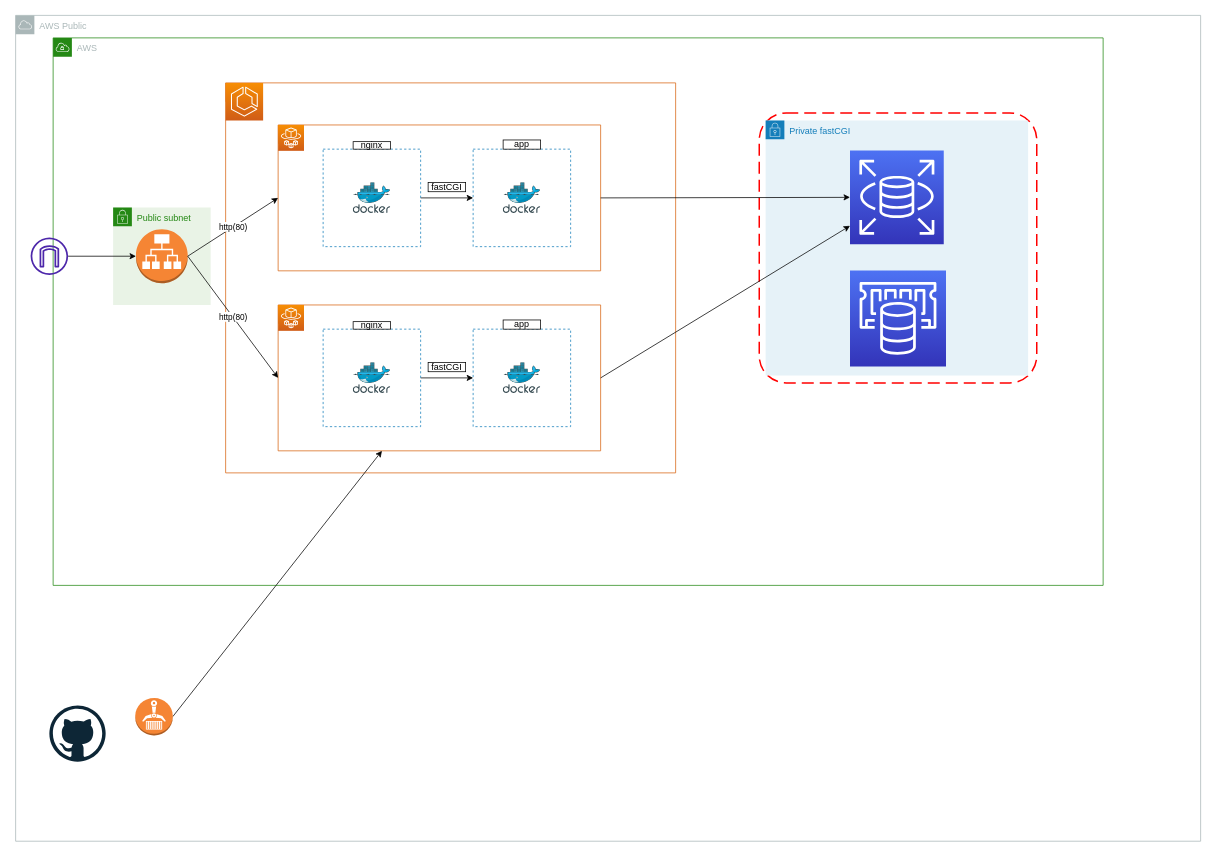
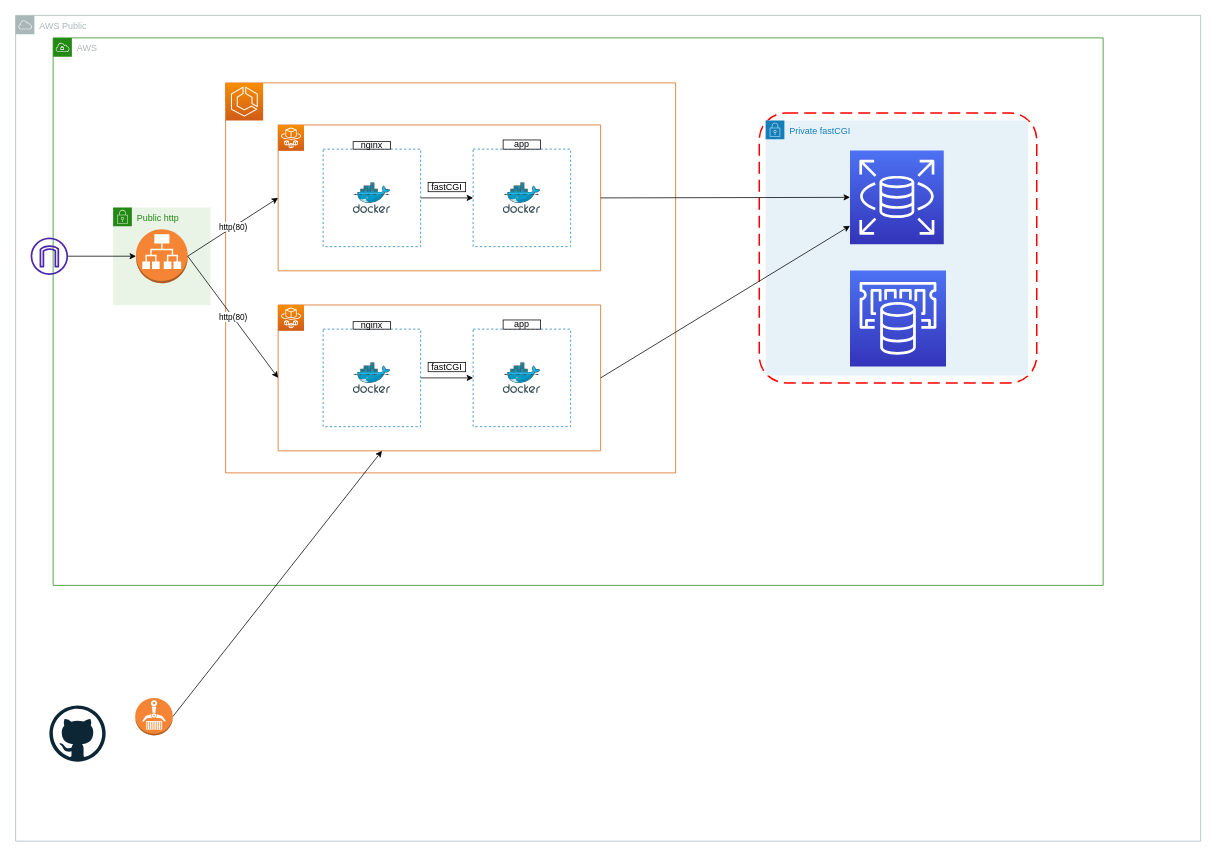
node "Public subnet": label "Public subnet" -> "Public http"
